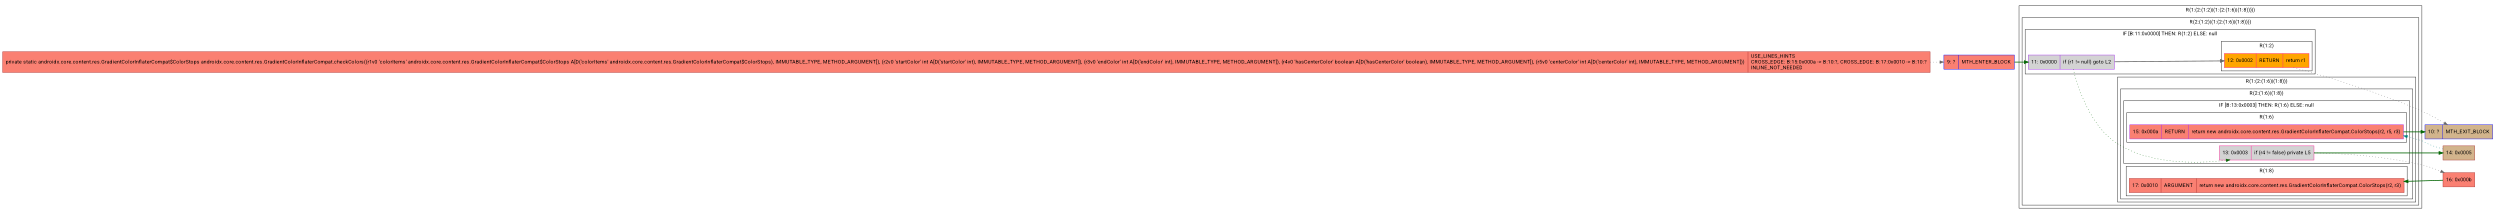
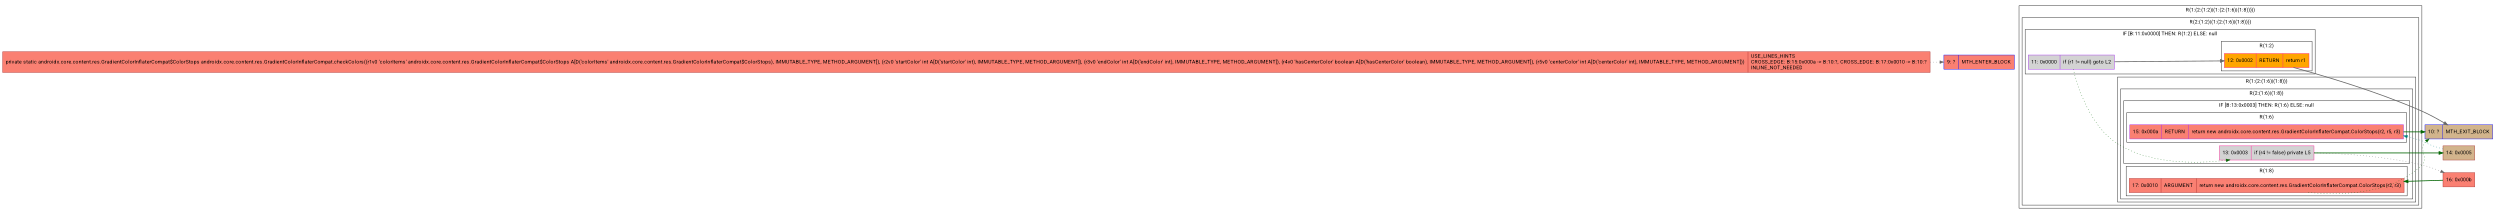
edge "9: ?" -> "11: 0x0000": removed
edge "12: 0x0002" -> "10: ?": style dotted -> bold
edge "17: 0x0010" -> "10: ?": added
